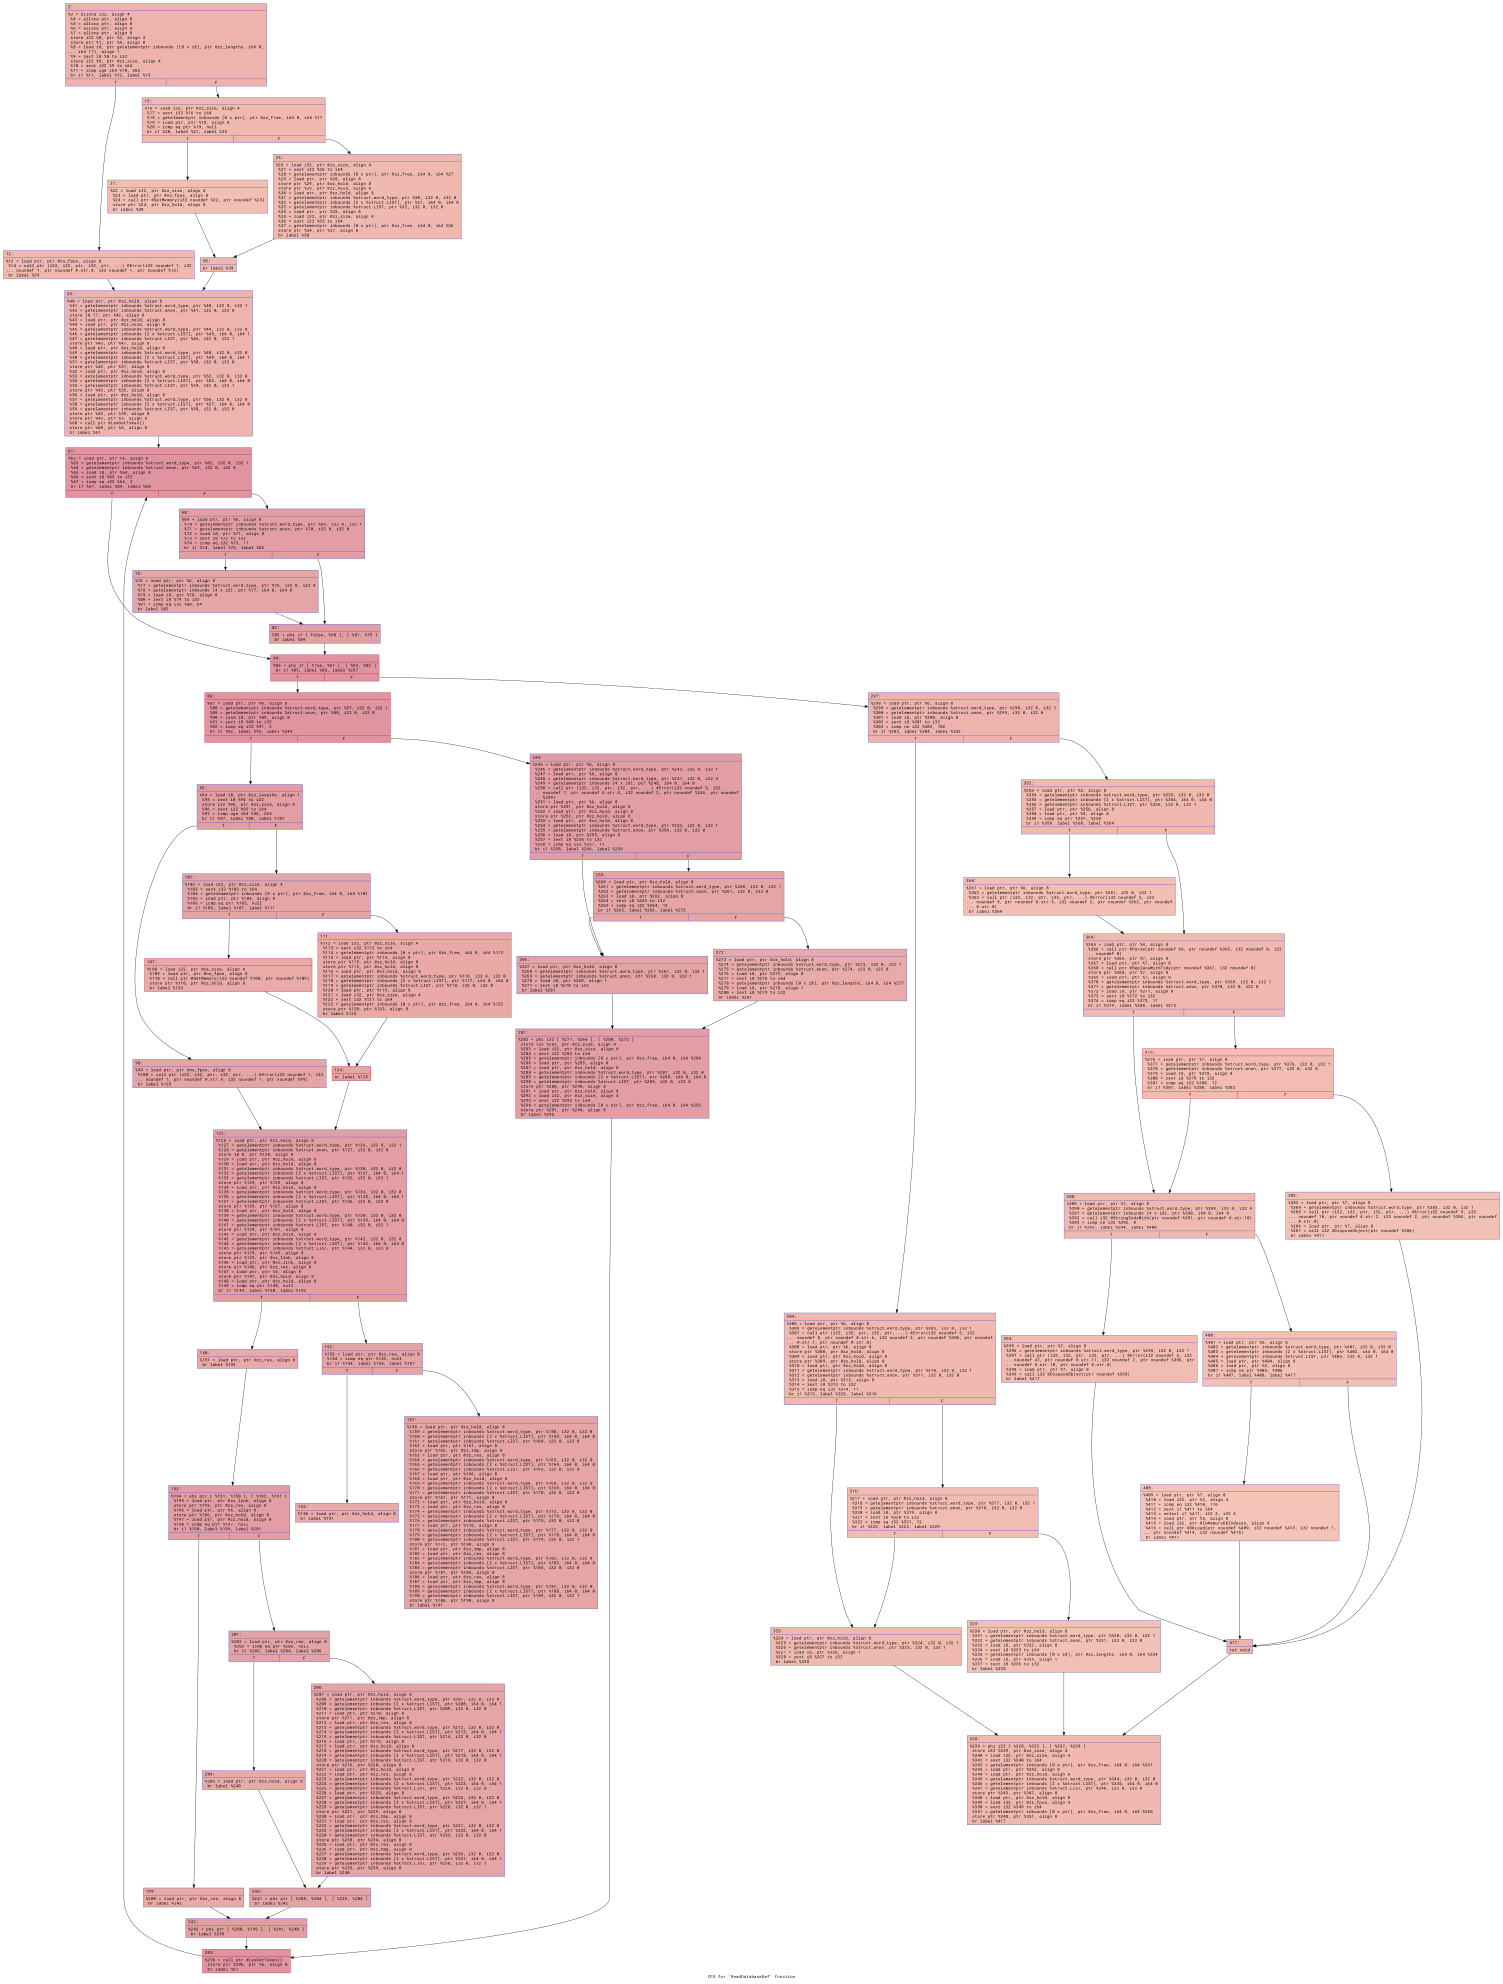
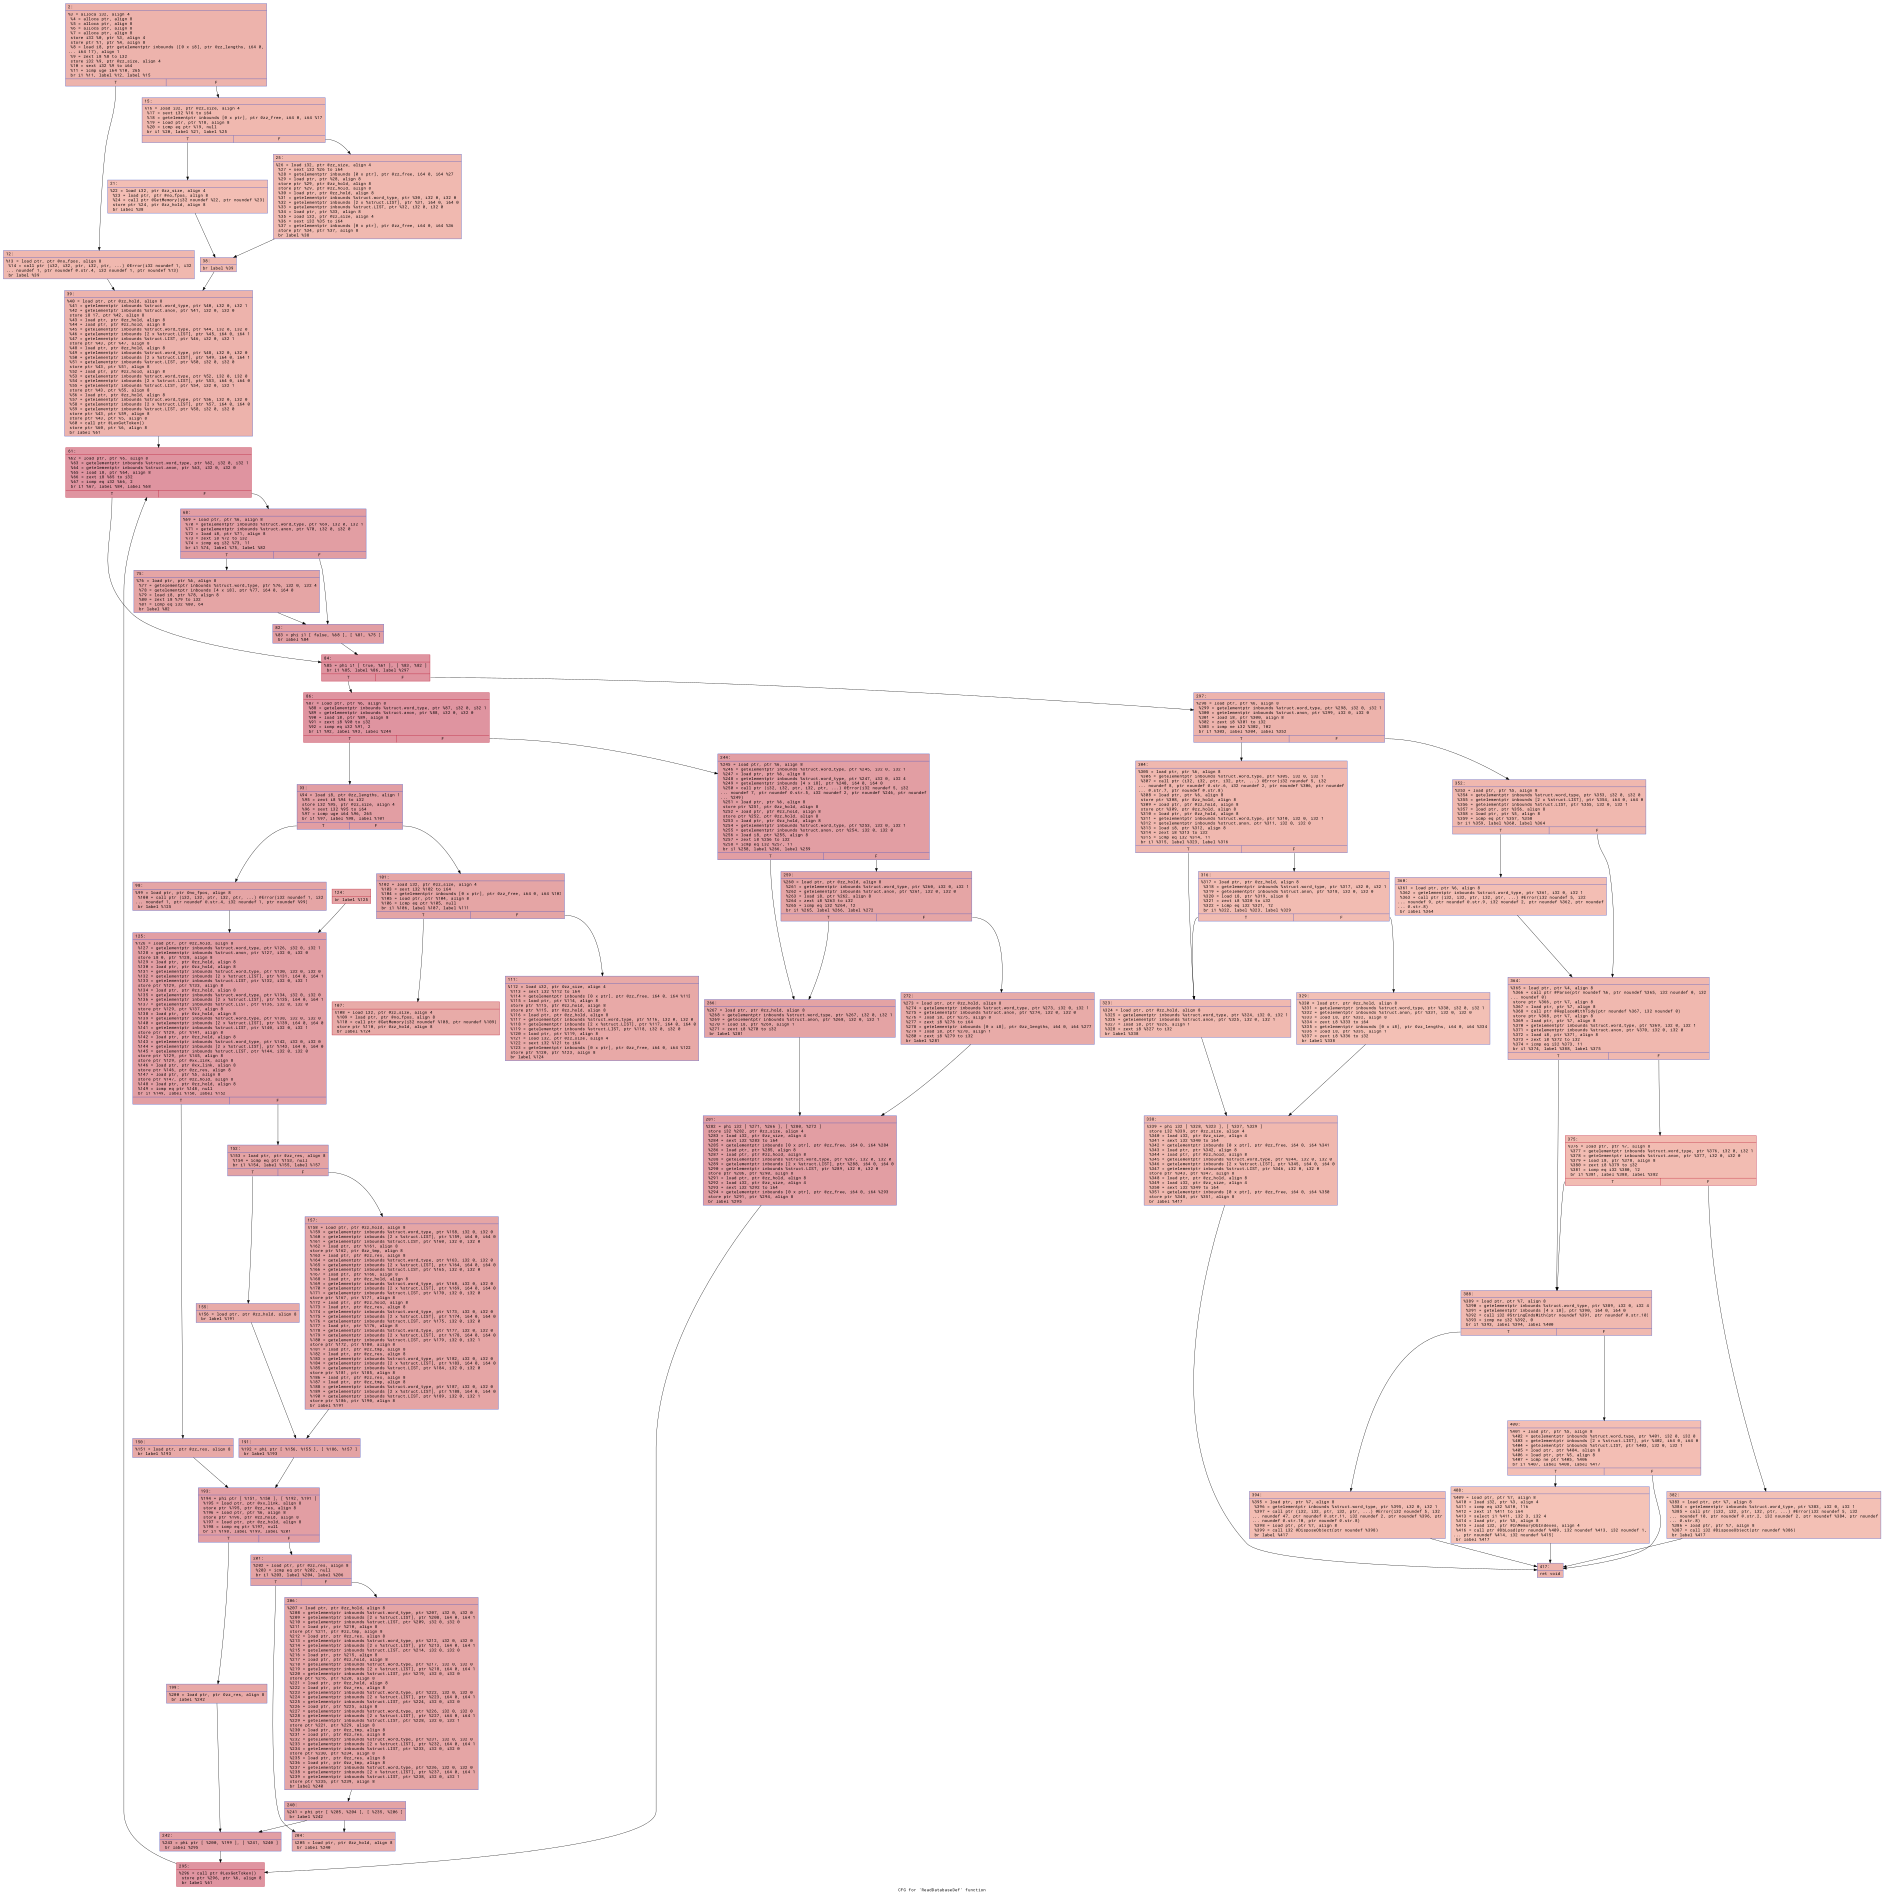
edge "107:" -> "124:": removed
edge "111:" -> "124:": removed
node "191:": added
edge "417:" -> "338:": reversed
node "338:": text "%349 = load i32, ptr @zz_fpos, align 4" -> "%349 = load i32, ptr @zz_size, align 4"
edge "204:" -> "240:": reversed
